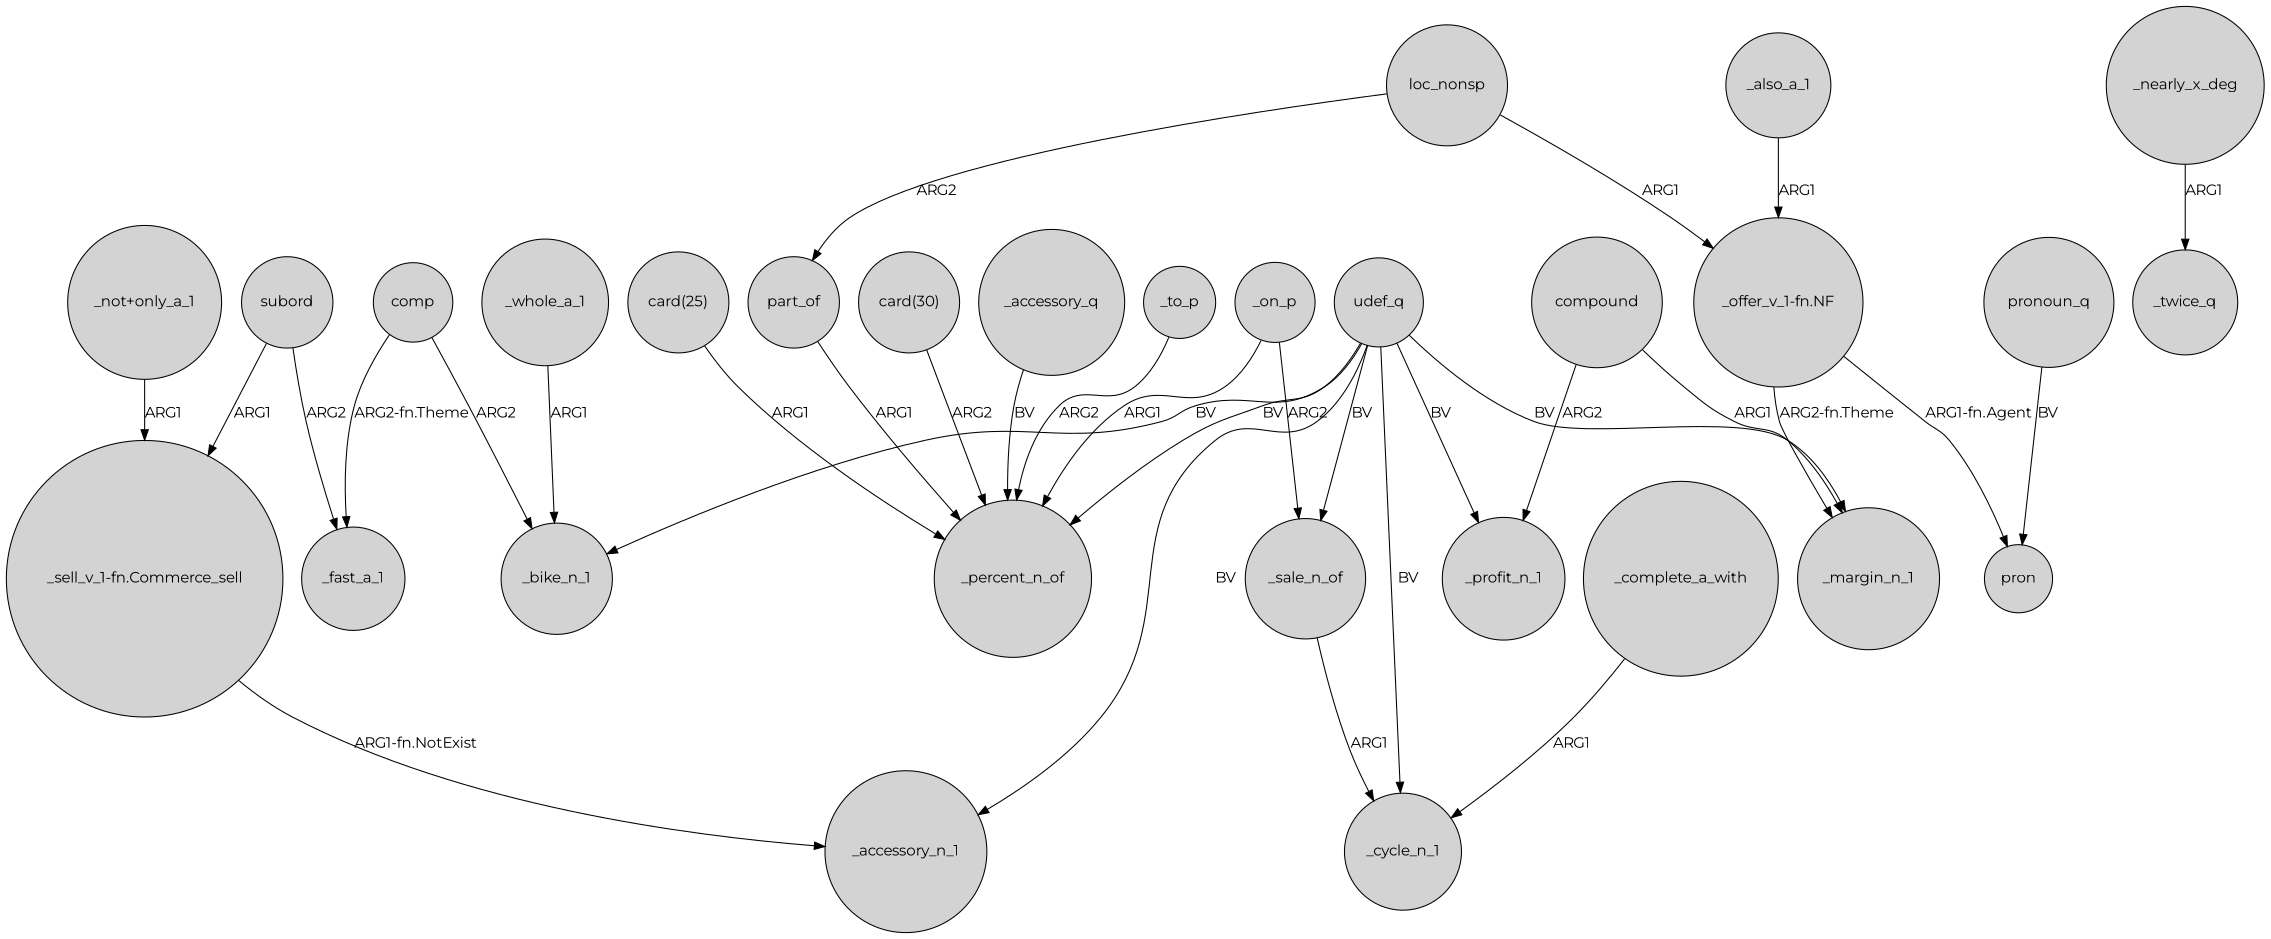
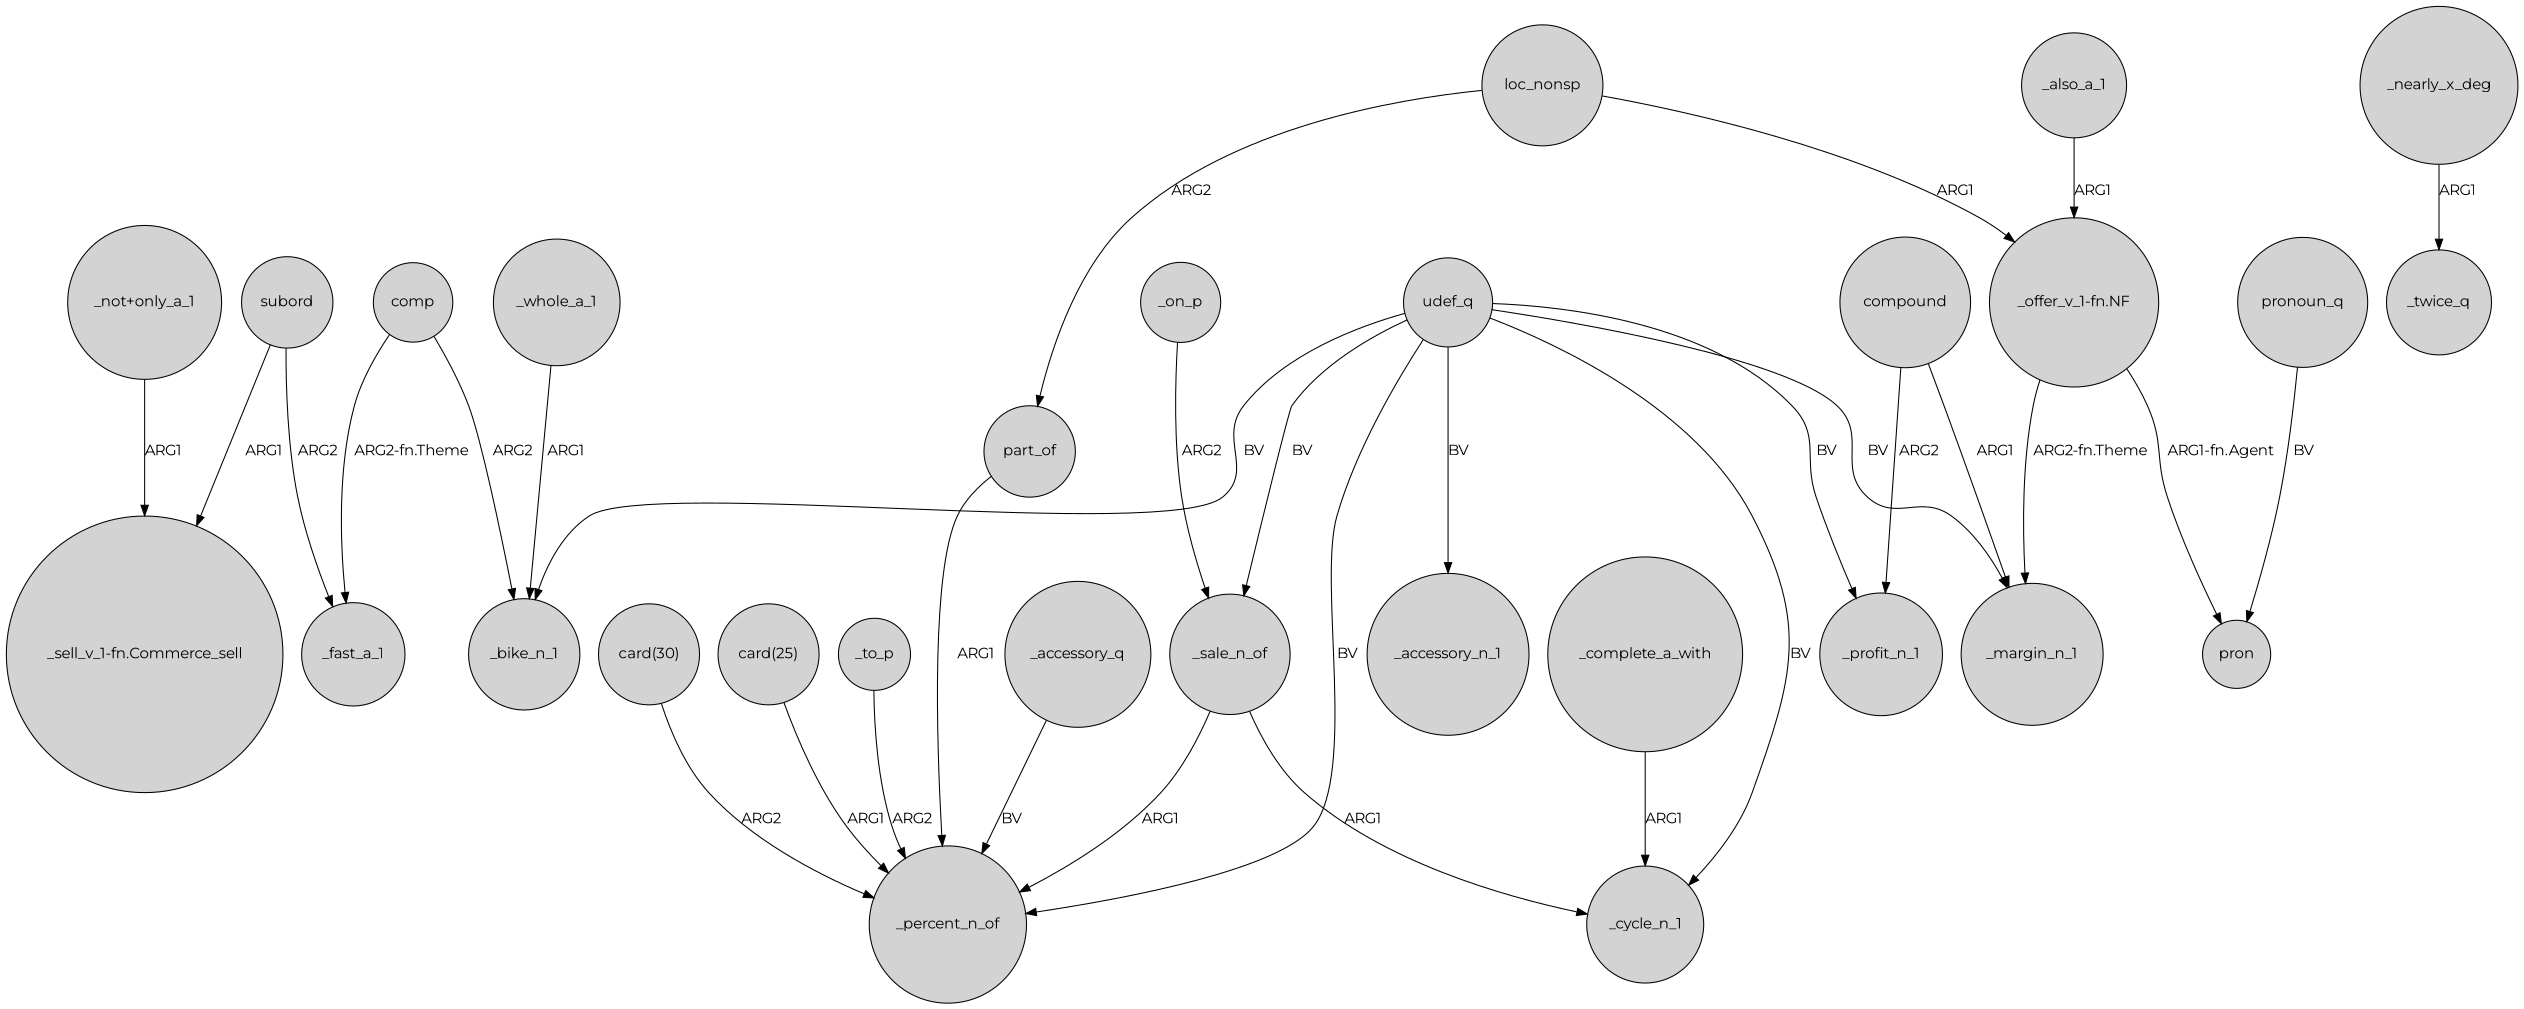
edge "_on_p" -> "_percent_n_of": now "_sale_n_of" -> "_percent_n_of"
edge "_sell_v_1-fn.Commerce_sell" -> "_accessory_n_1": removed, label "ARG1-fn.NotExist"
